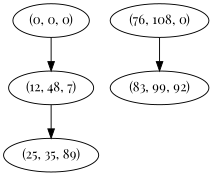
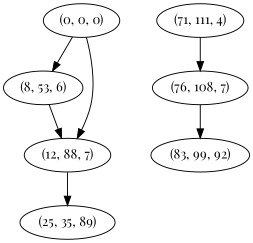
node "(76, 108, 0)": label "(76, 108, 0)" -> "(76, 108, 7)"
node "(71, 111, 4)": added
node "(8, 53, 6)": added
node "(12, 48, 7)": label "(12, 48, 7)" -> "(12, 88, 7)"
